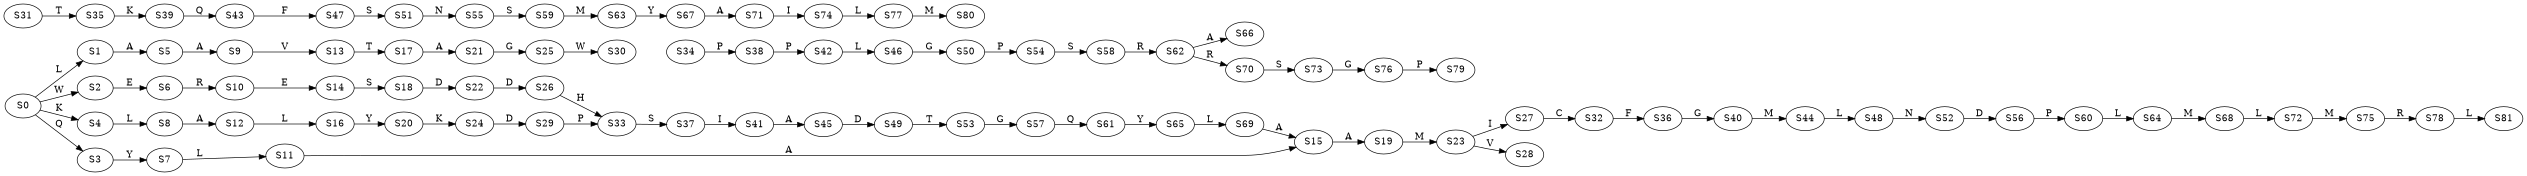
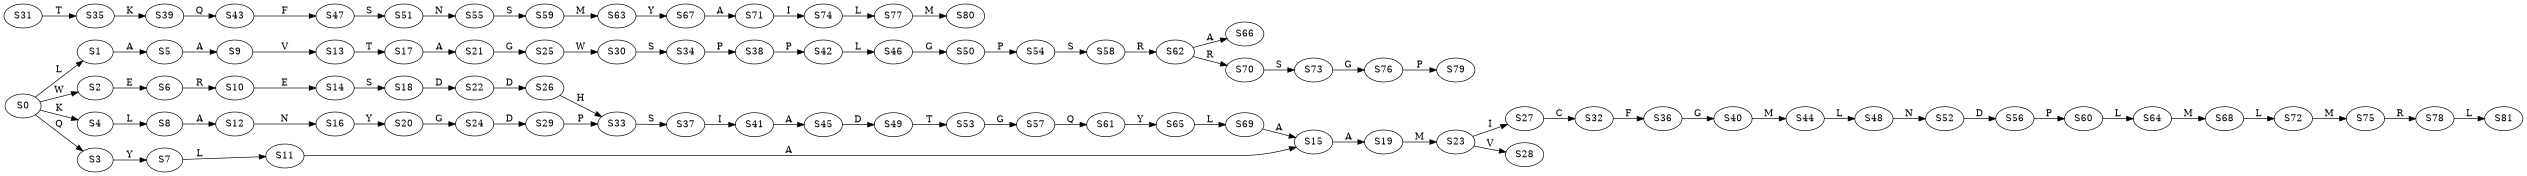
edge "S30" -> "S34": added, label "S"
edge "S12" -> "S16": label "L" -> "N"
edge "S20" -> "S24": label "K" -> "G"
